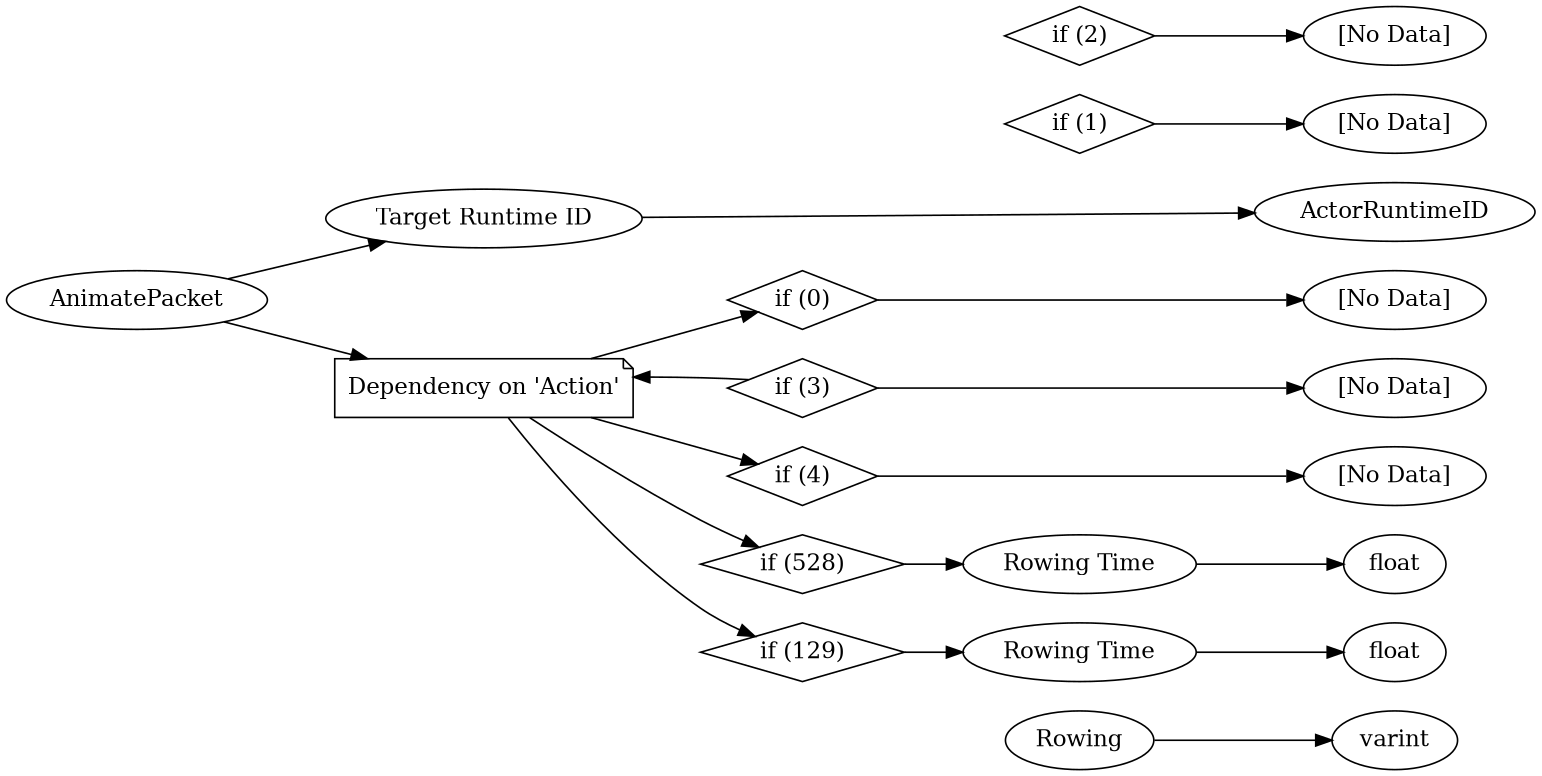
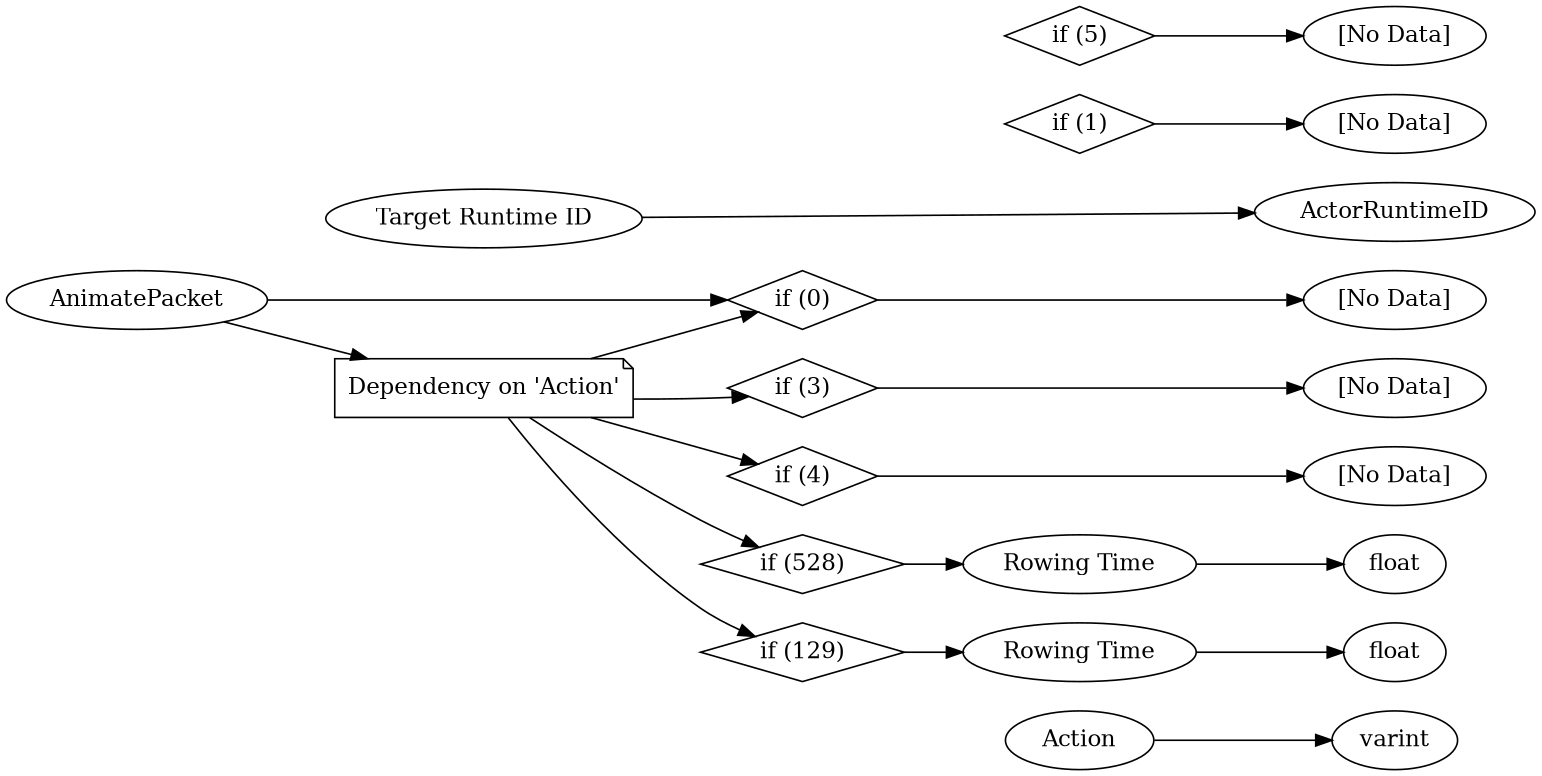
node "if (2)": label "if (2)" -> "if (5)"
edge "AnimatePacket" -> "Target Runtime ID": now "AnimatePacket" -> "if (0)"
edge "if (3)" -> "Dependency on 'Action'": reversed
node "Rowing": label "Rowing" -> "Action"
